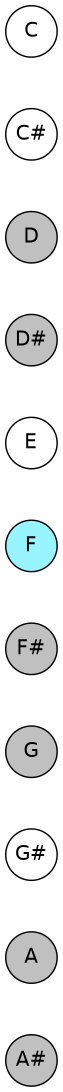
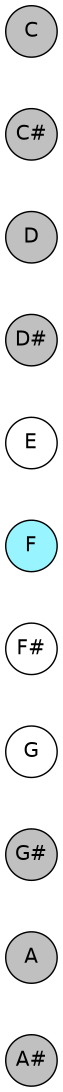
node "C": fillcolor white -> gray
node "C#": fillcolor white -> gray
node "F#": fillcolor gray -> white
node "G": fillcolor gray -> white
node "G#": fillcolor white -> gray
